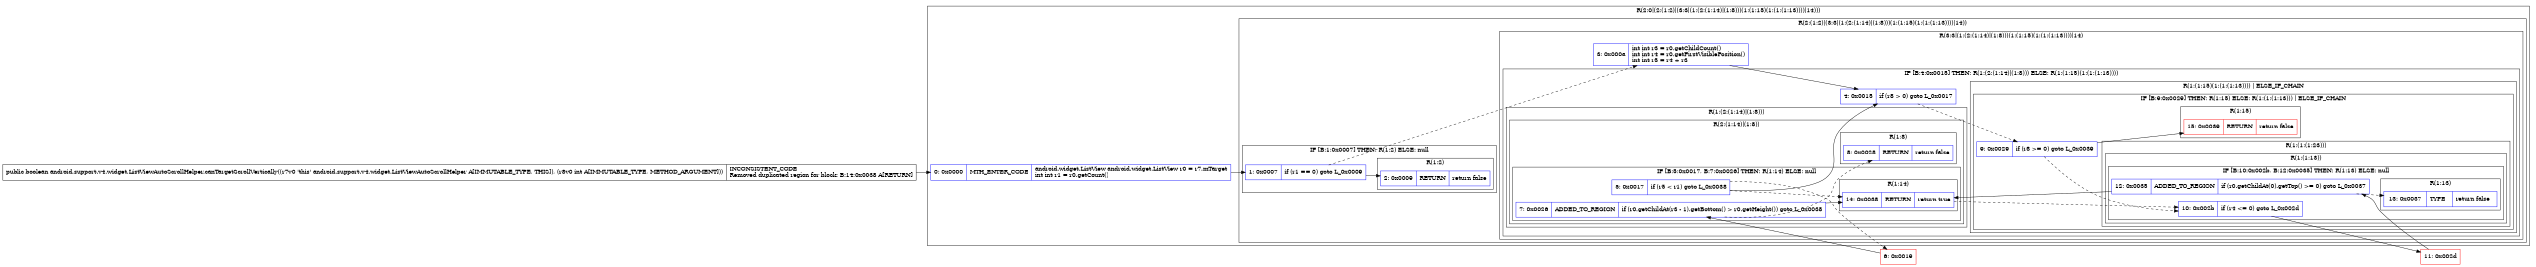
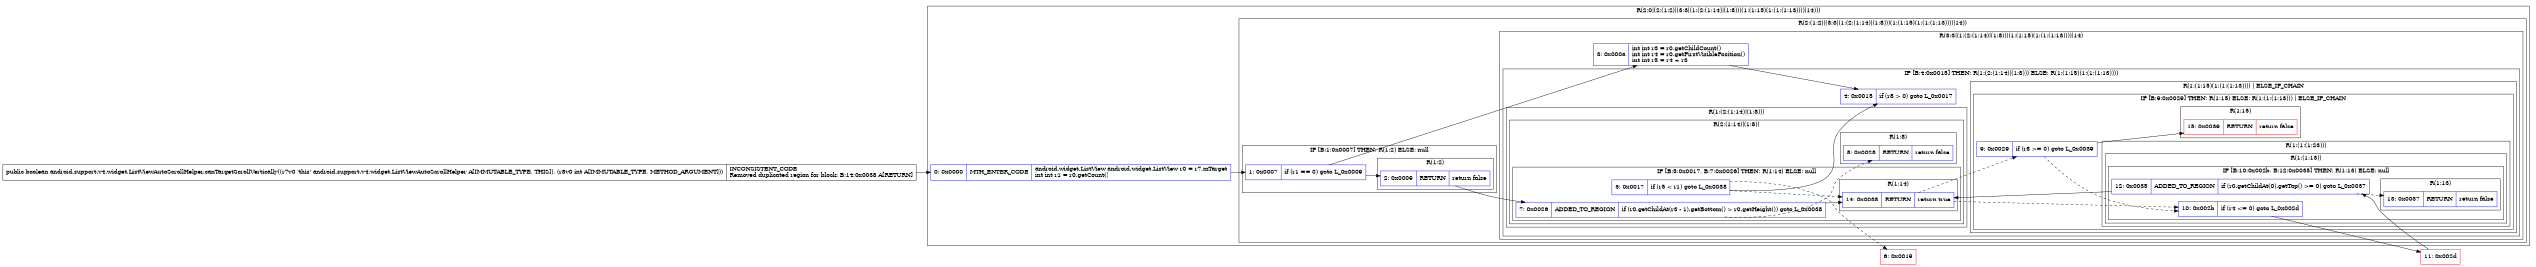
edge "1: 0x0007" -> "3: 0x000a": style dashed -> solid
edge "4: 0x0015" -> "9: 0x0029": now "14: 0x0038" -> "9: 0x0029"
node "13: 0x0037": text "TYPE" -> "RETURN"
edge "6: 0x0019" -> "7: 0x0026": now "2: 0x0009" -> "7: 0x0026"
